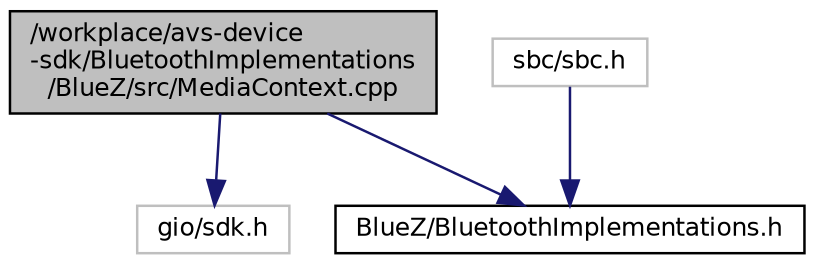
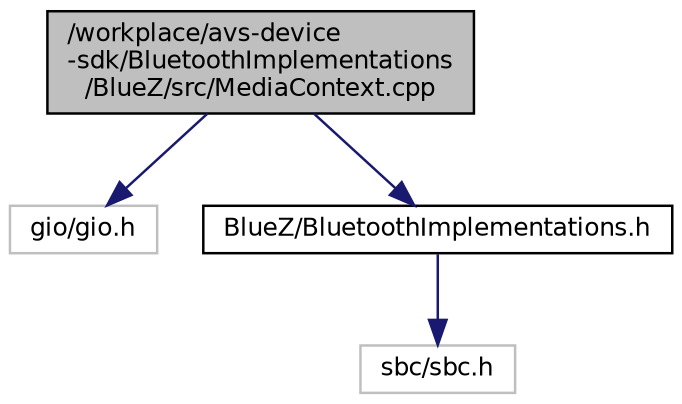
edge "sbc/sbc.h" -> "BlueZ/BluetoothImplementations.h": reversed
node "gio/sdk.h": label "gio/sdk.h" -> "gio/gio.h"
